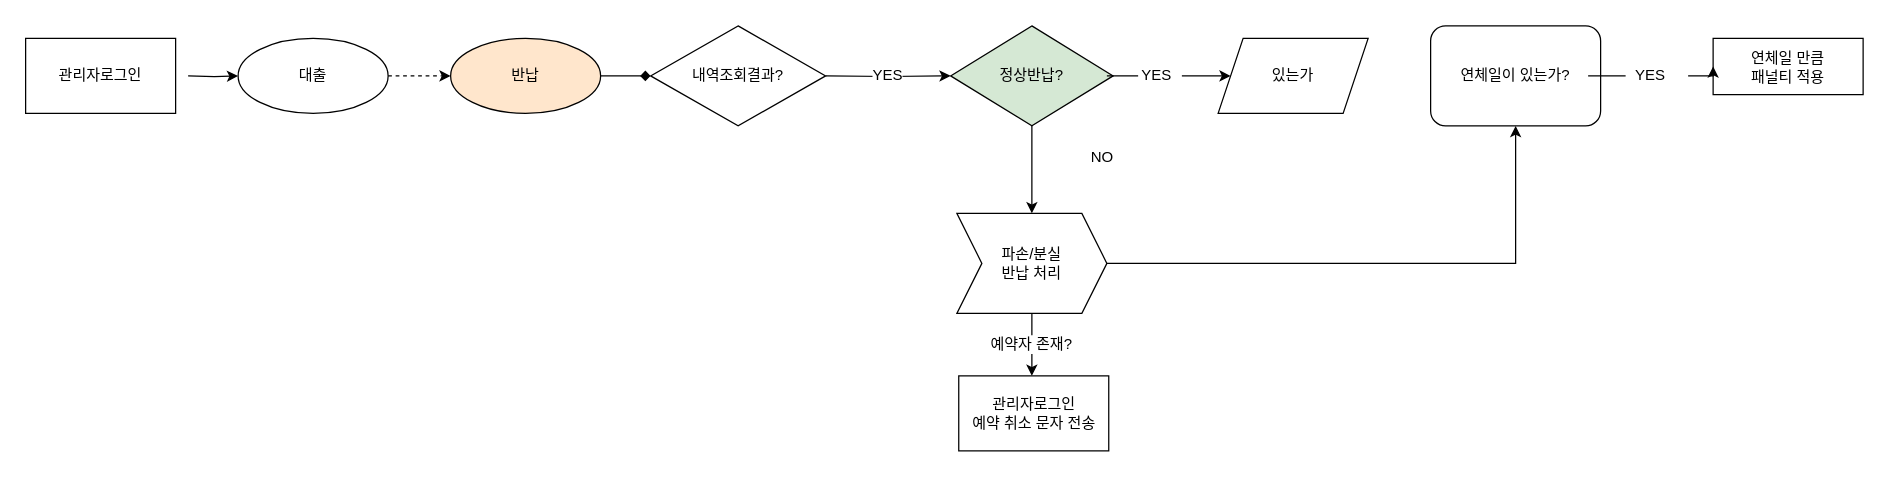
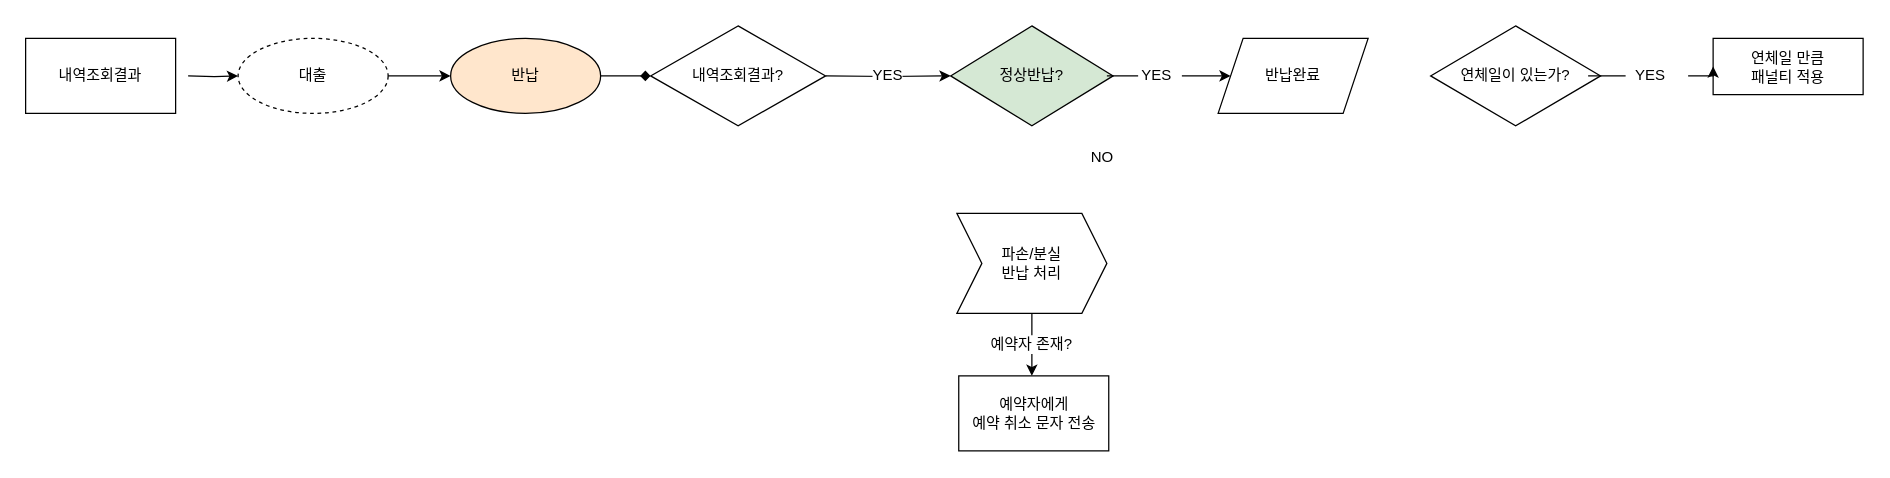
node "관리자로그인": label "관리자로그인" -> "내역조회결과"
node "대출": style solid -> dashed
edge "대출" -> "반납": style dashed -> solid
node "있는가": label "있는가" -> "반납완료"
node "연체일이 있는가?": shape rounded rectangle -> diamond
edge "정상반납?" -> "파손/분실 반납 처리": removed
edge "파손/분실 반납 처리" -> "연체일이 있는가?": removed
node "관리자로그인 예약 취소 문자 전송": label "관리자로그인 예약 취소 문자 전송" -> "예약자에게 예약 취소 문자 전송"
